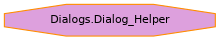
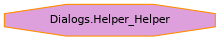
node "Dialogs.Dialog_Helper": label "Dialogs.Dialog_Helper" -> "Dialogs.Helper_Helper"
